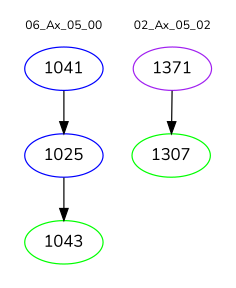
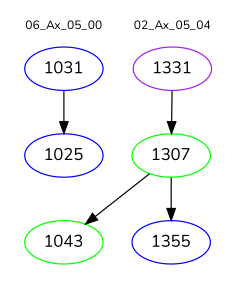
cluster "02_Ax_05_02": label "02_Ax_05_02" -> "02_Ax_05_04"
node "1041": label "1041" -> "1031"
node "1371": label "1371" -> "1331"
edge "1025" -> "1043": now "1307" -> "1043"
node "1355": added
